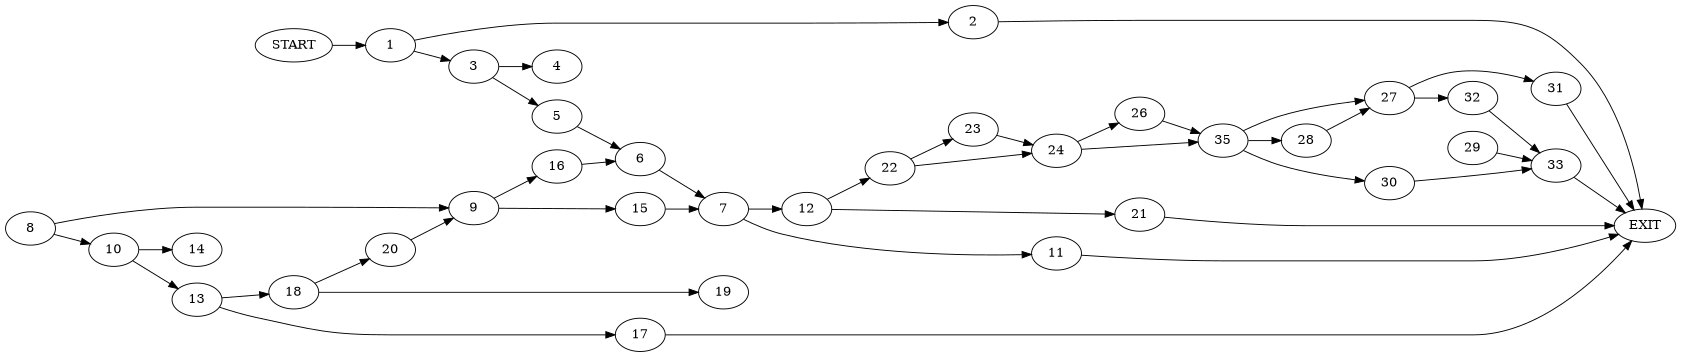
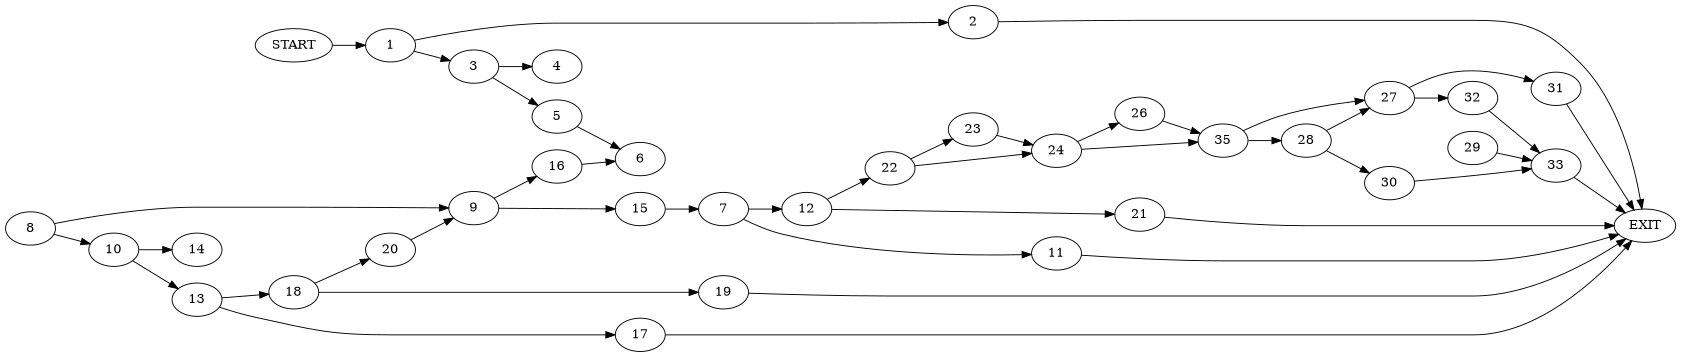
edge "35" -> "30": now "28" -> "30"
edge "6" -> "7": removed
edge "19" -> "EXIT": added
